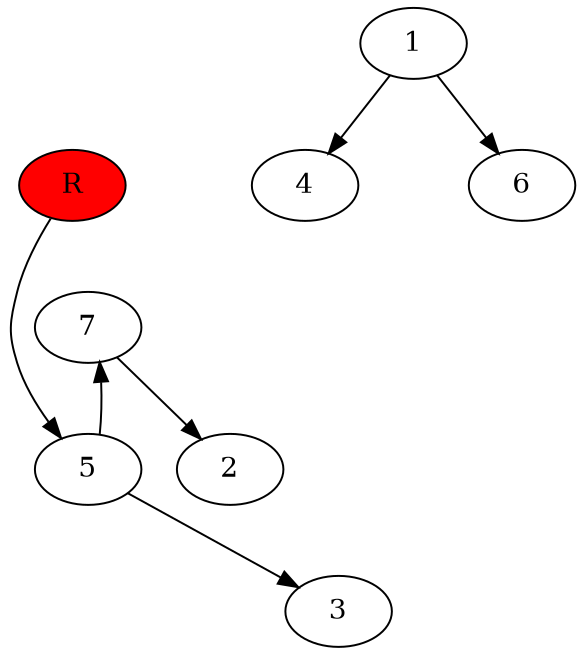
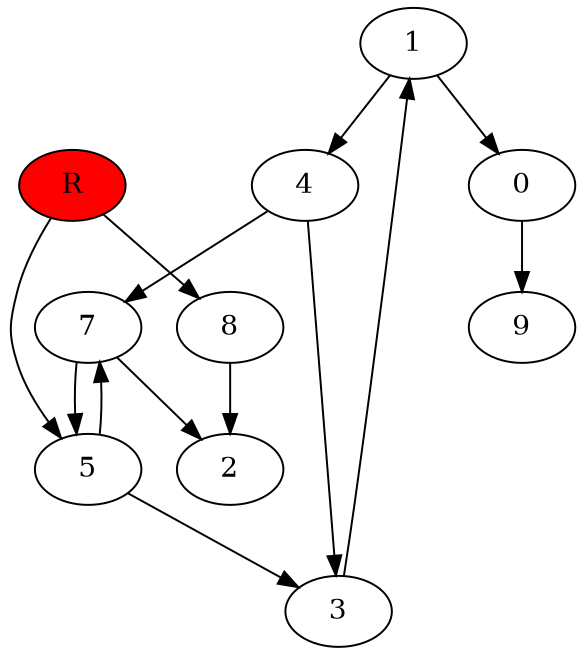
node "6": label "6" -> "0"
edge "4" -> "7": added
node "8": added
node "9": added
edge "3" -> "1": added
edge "7" -> "5": added
edge "4" -> "3": added
